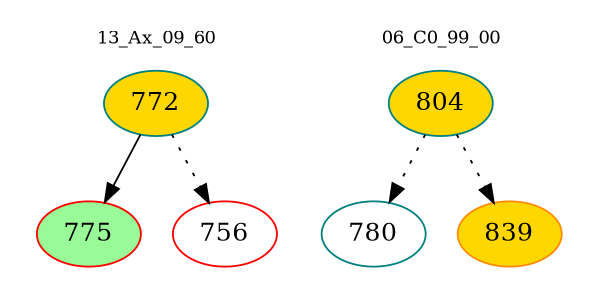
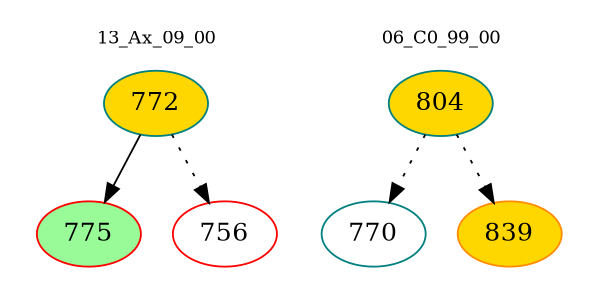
cluster "13_Ax_09_60": label "13_Ax_09_60" -> "13_Ax_09_00"
node "780": label "780" -> "770"
